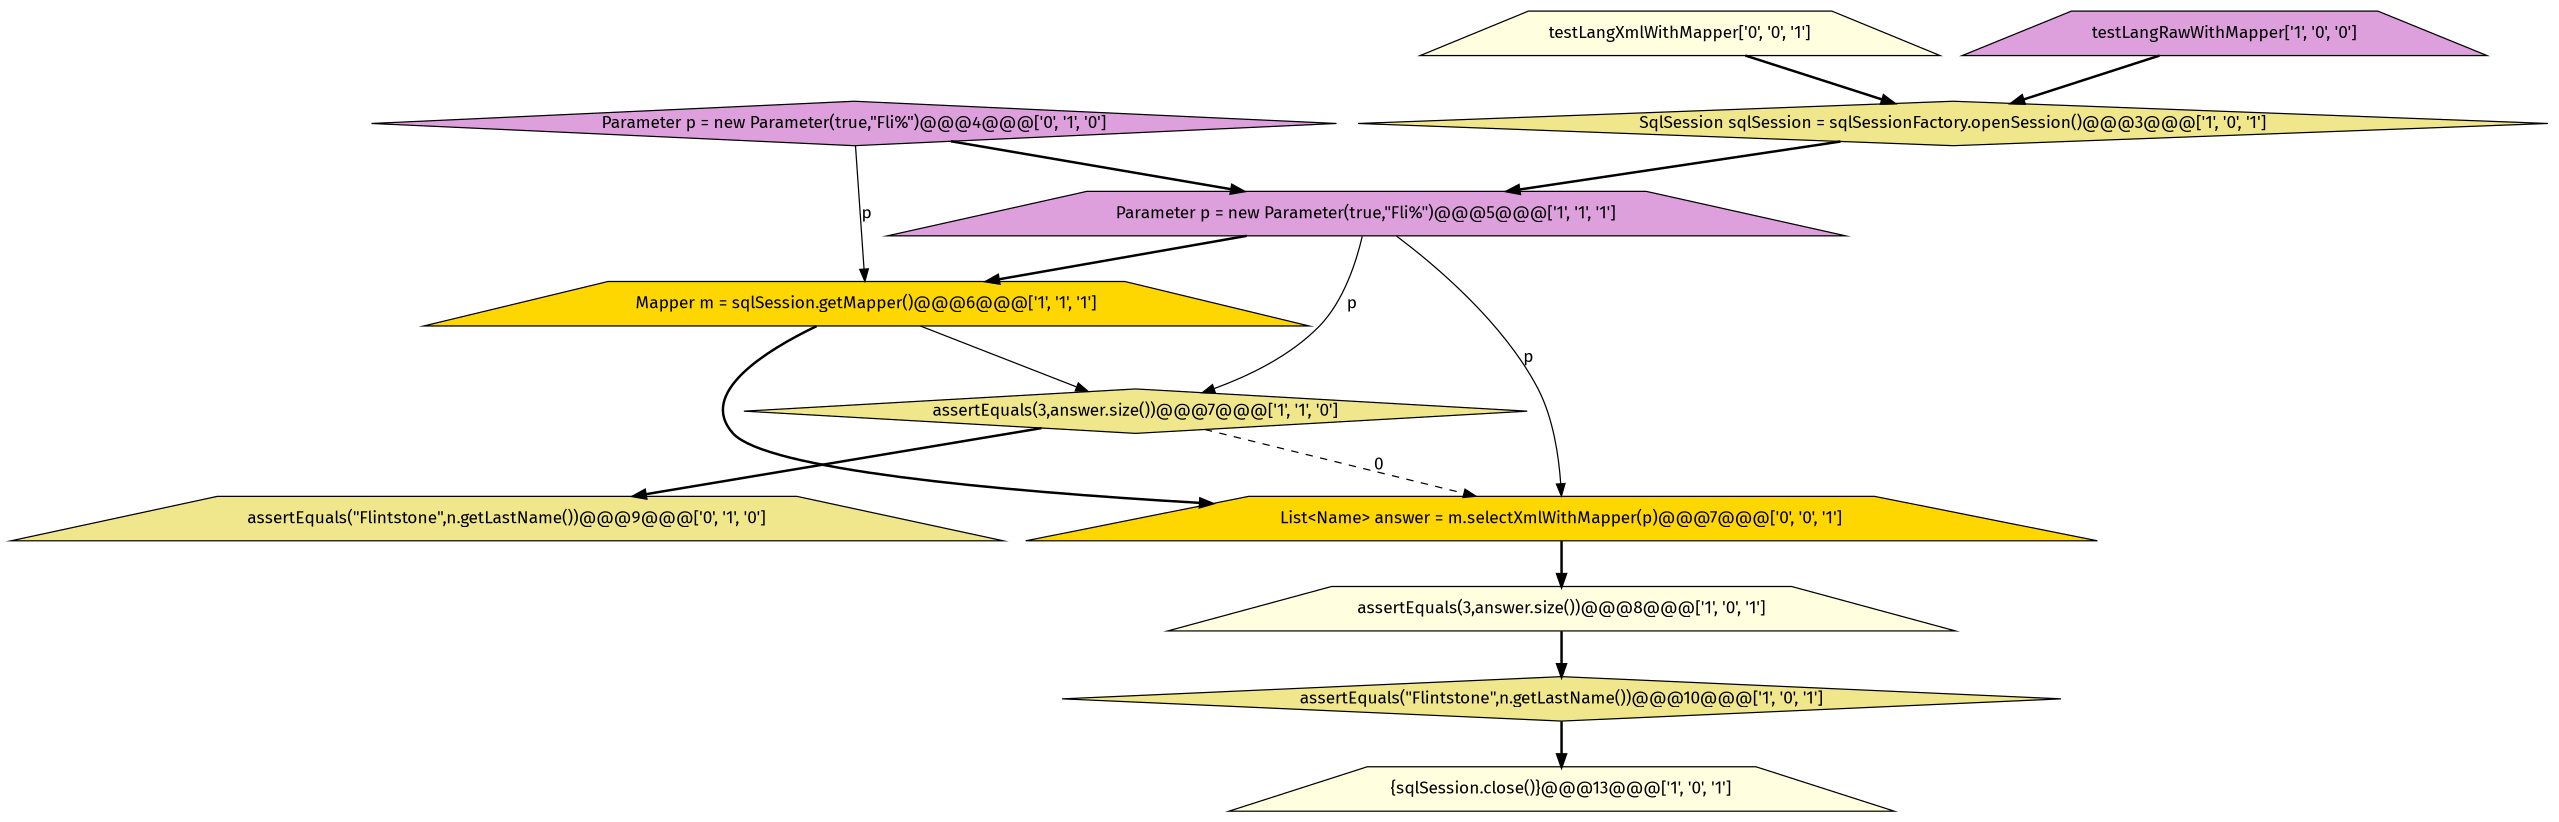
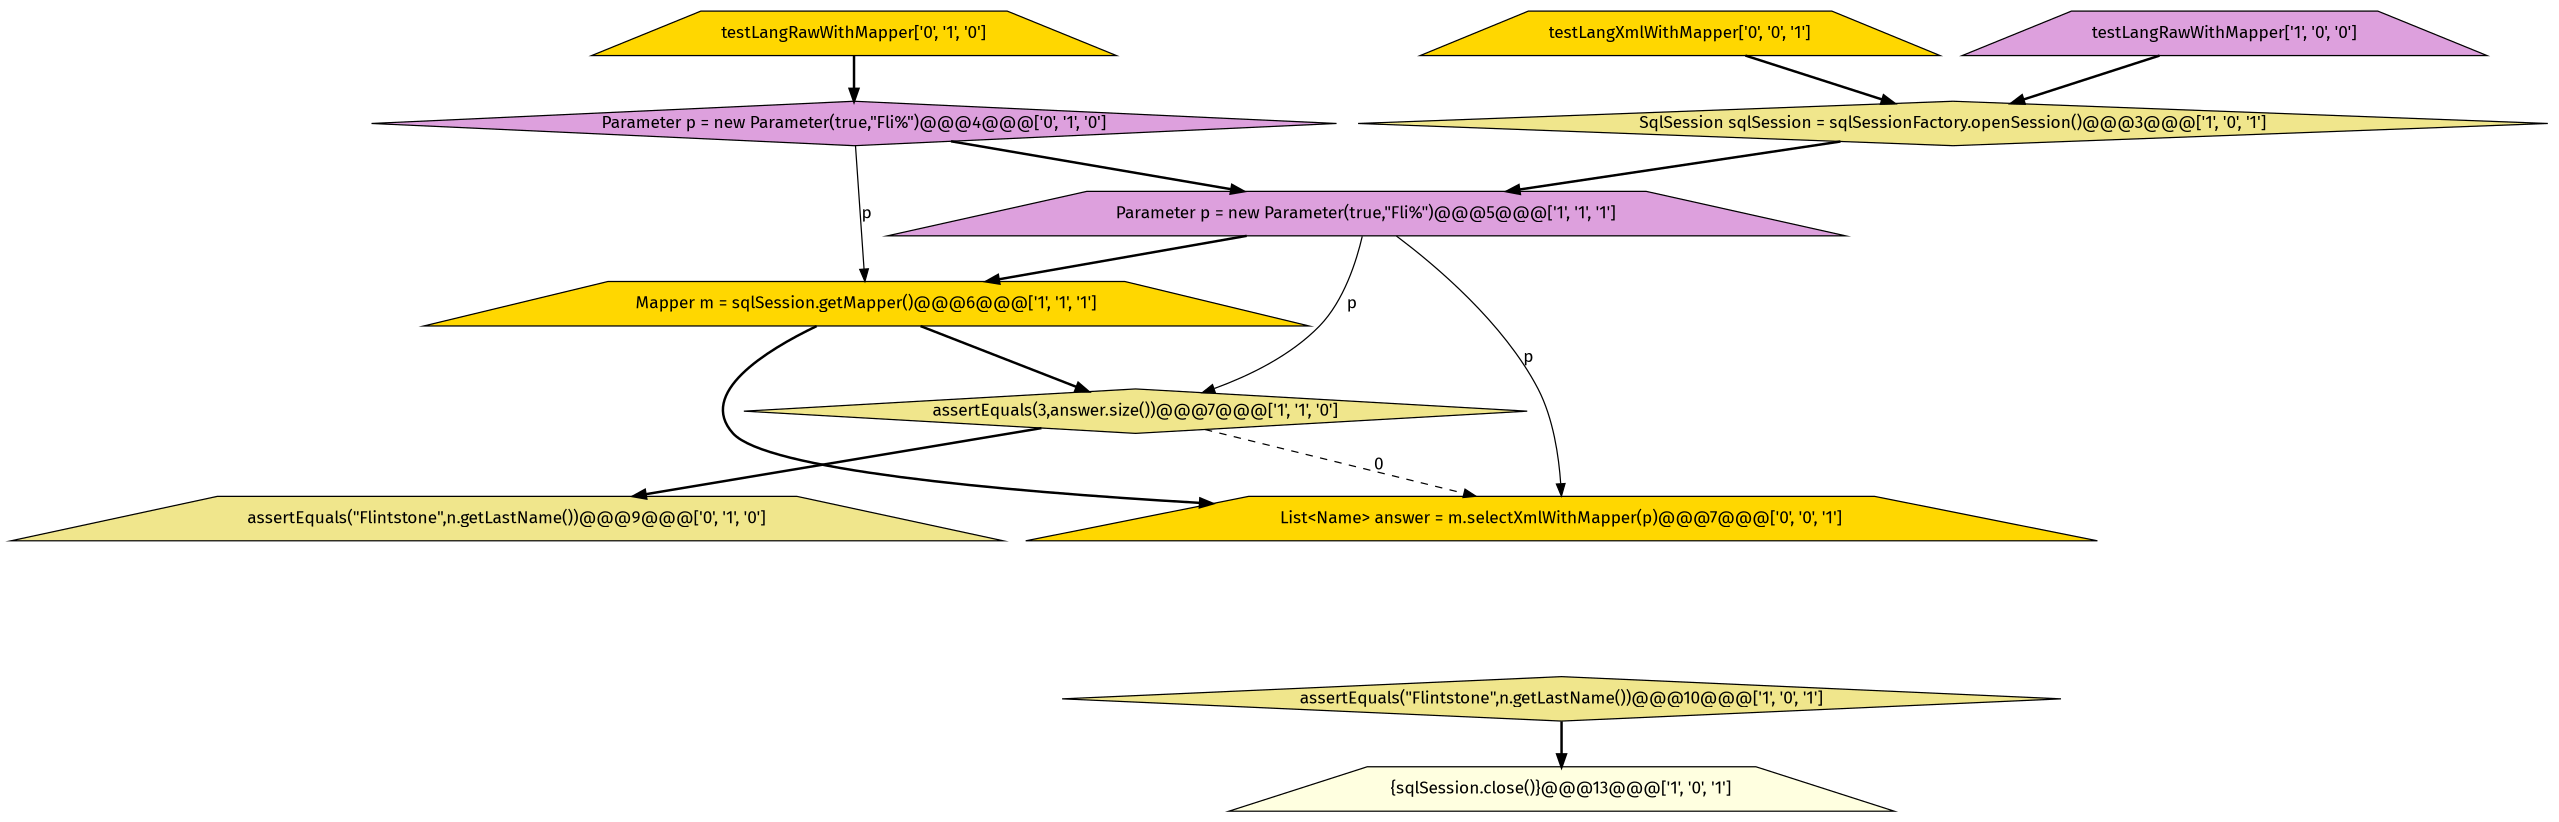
node "testLangRawWithMapper['0', '1', '0']": added
node "testLangXmlWithMapper['0', '0', '1']": fillcolor lightyellow -> gold
edge "Mapper m = sqlSession.getMapper()@@@6@@@['1', '1', '1']" -> "assertEquals(3,answer.size())@@@7@@@['1', '1', '0']": style solid -> bold
node "assertEquals(3,answer.size())@@@8@@@['1', '0', '1']": removed
